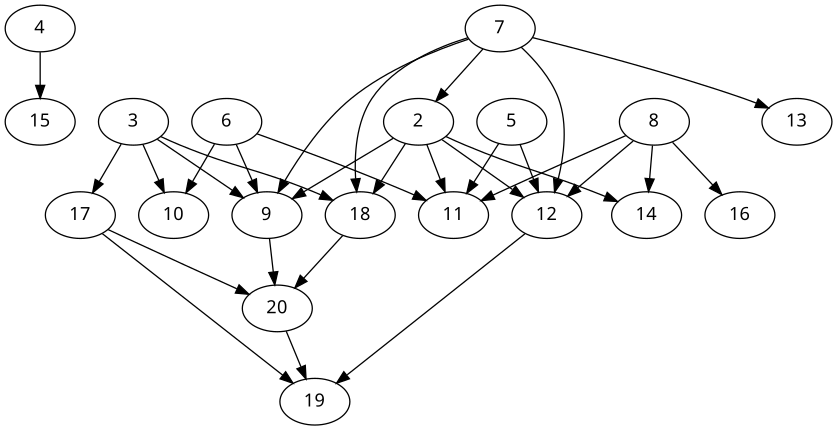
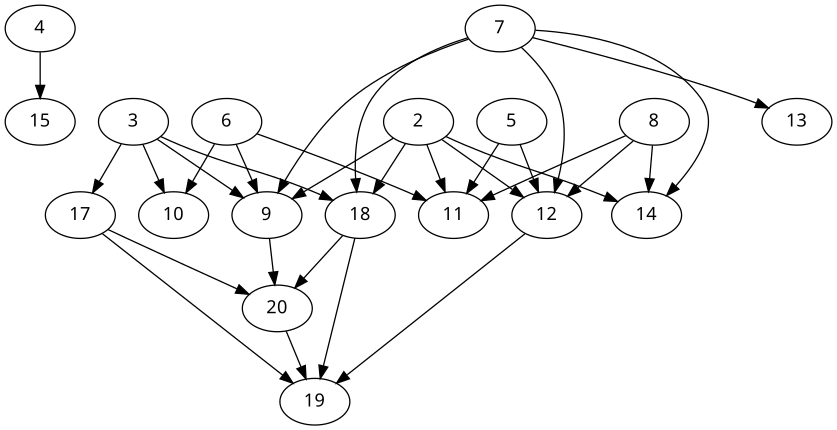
edge "7" -> "2": now "7" -> "14"
node "16": removed
edge "18" -> "19": added
